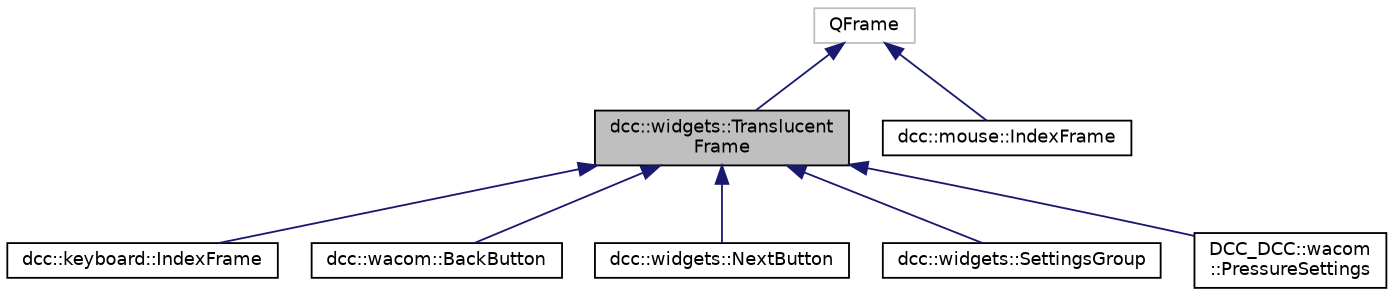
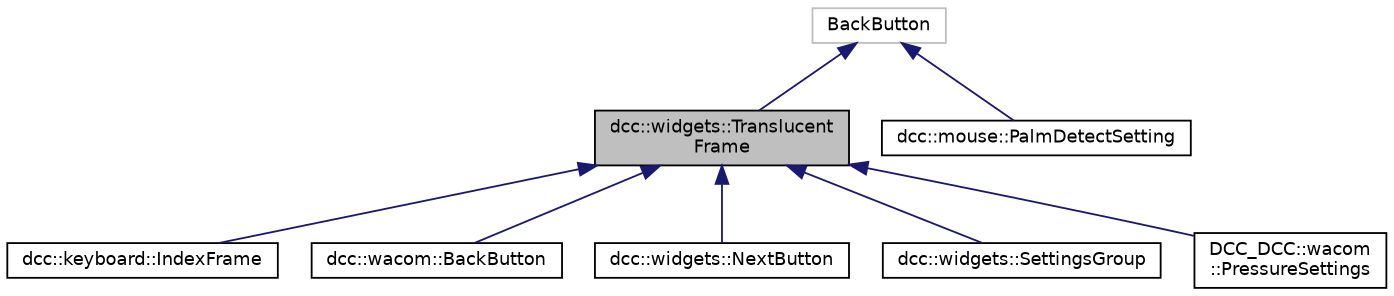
node "QFrame": label "QFrame" -> "BackButton"
node "dcc::mouse::IndexFrame": label "dcc::mouse::IndexFrame" -> "dcc::mouse::PalmDetectSetting"
